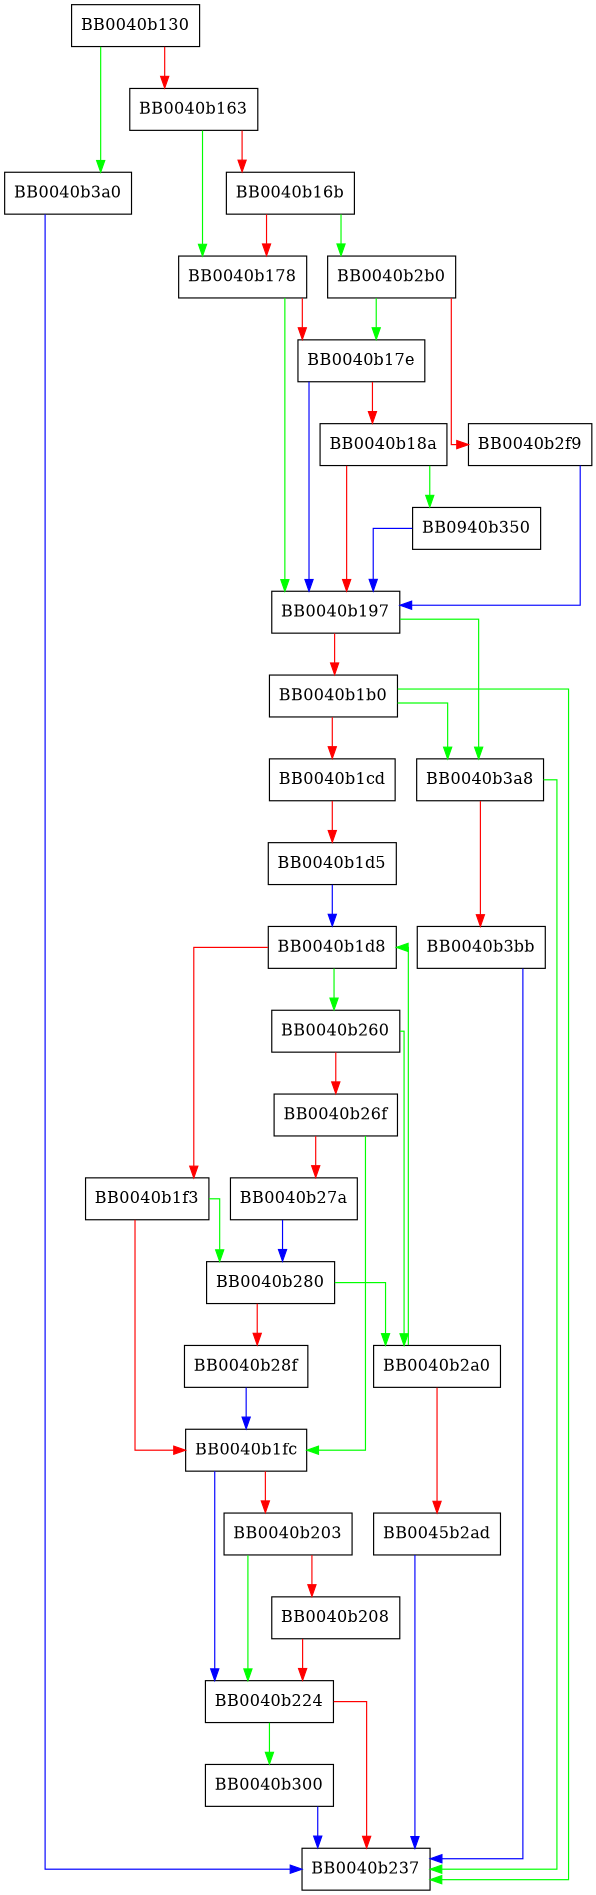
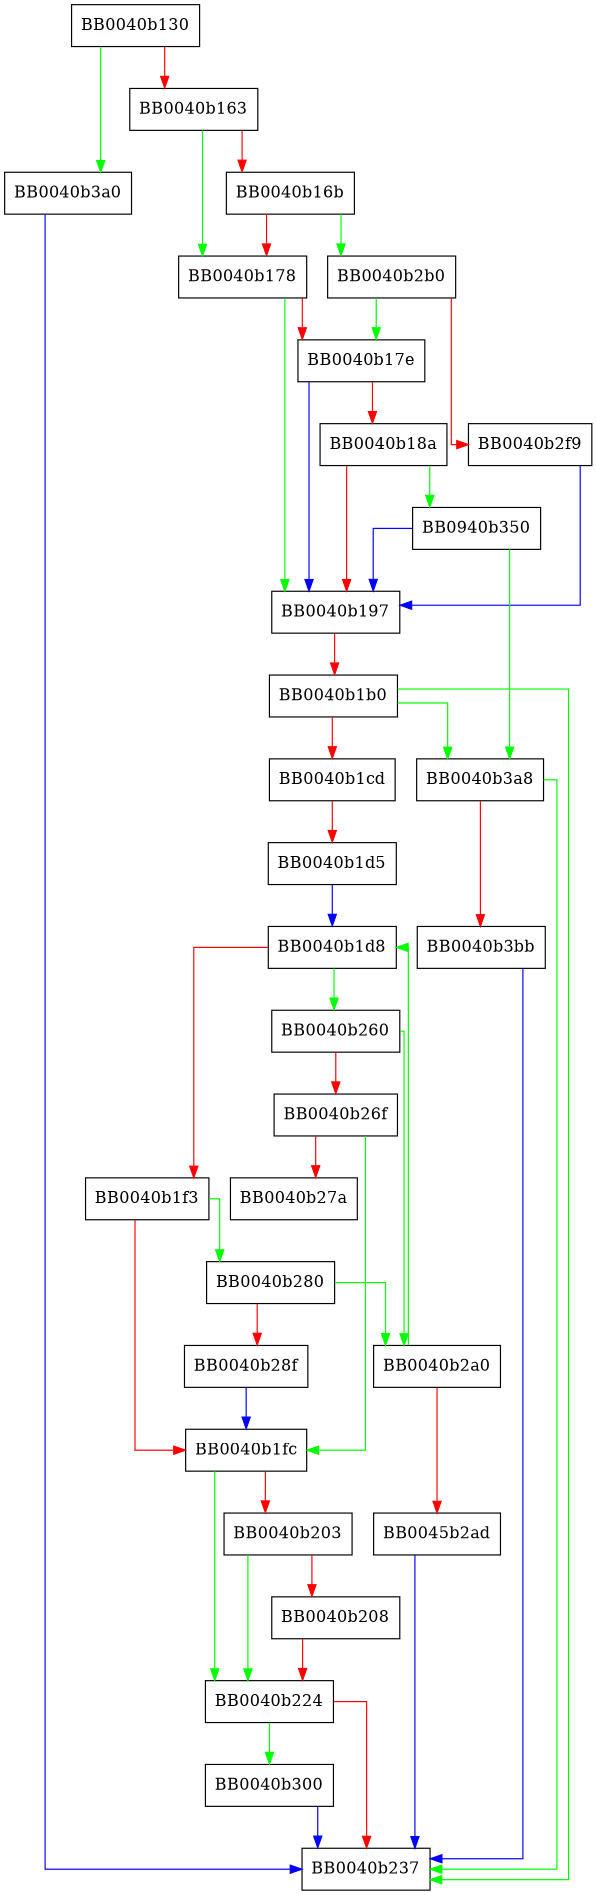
edge "BB0040b197" -> "BB0040b3a8": now "BB0940b350" -> "BB0040b3a8"
edge "BB0040b27a" -> "BB0040b280": removed
edge "BB0040b1fc" -> "BB0040b224": color blue -> green
